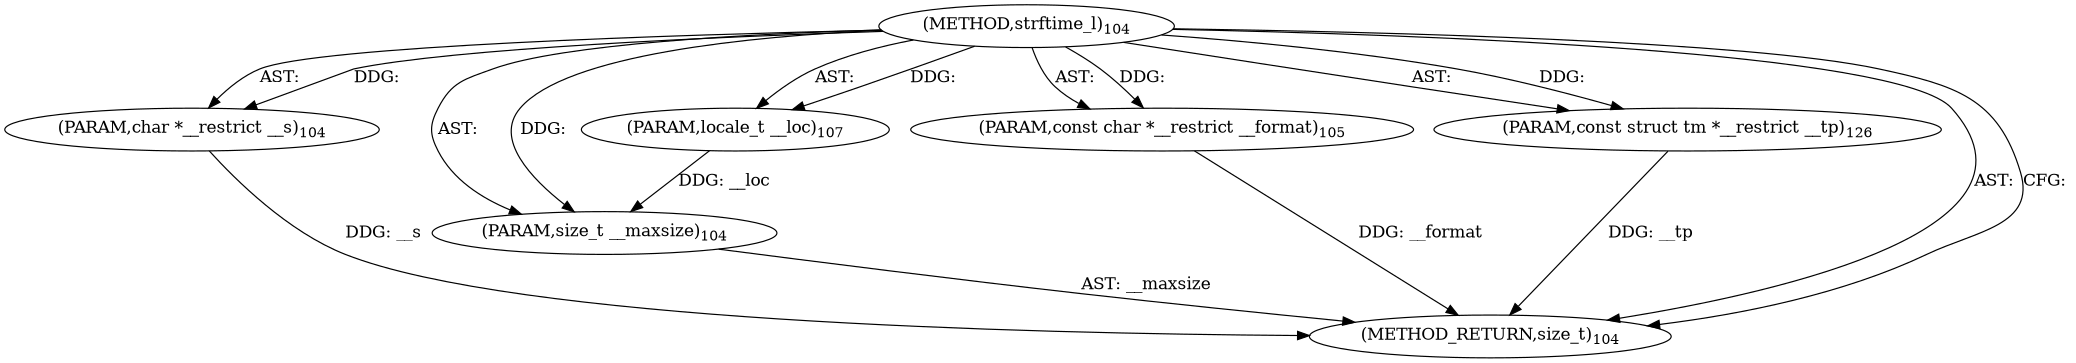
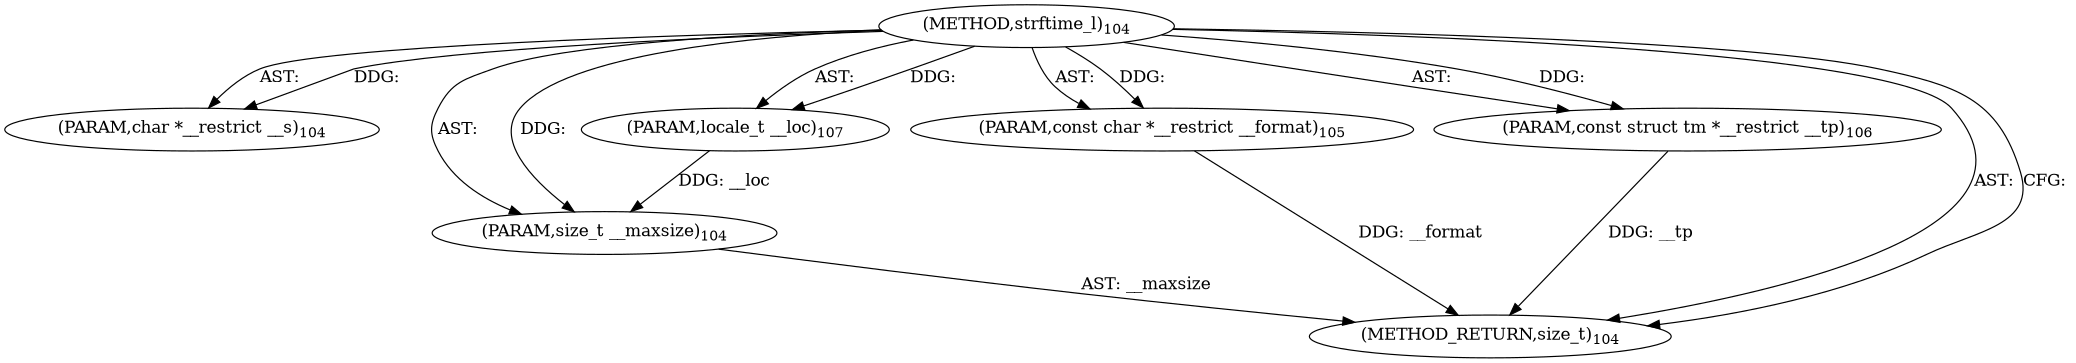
node "(PARAM,const struct tm *__restrict __tp)": text "126" -> "106"
edge "(PARAM,char *__restrict __s)" -> "(METHOD_RETURN,size_t)": removed, label "DDG: __s"
